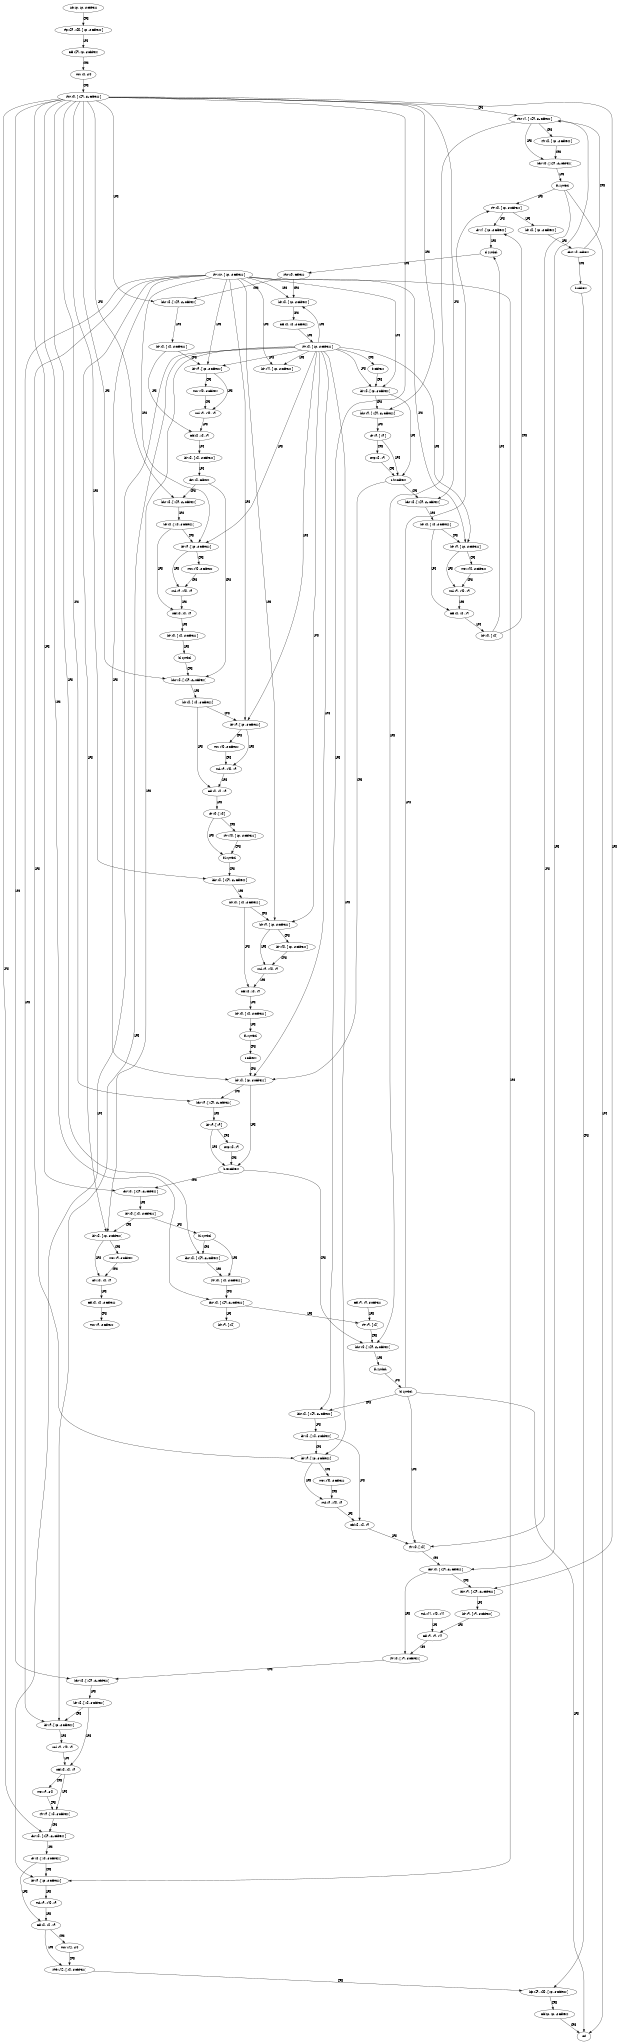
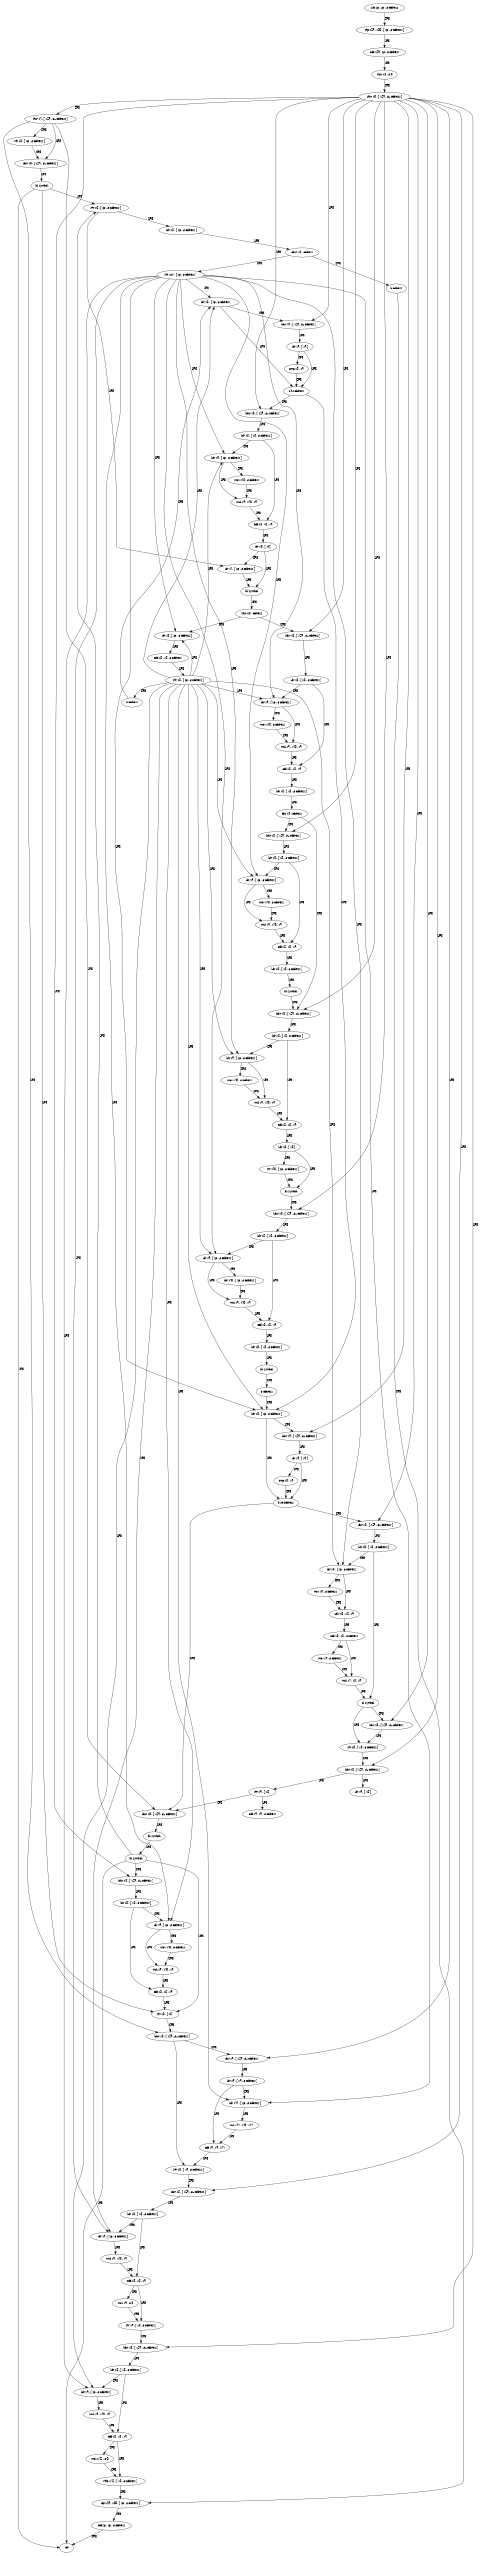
edge "add x29 , sp , # address" -> "mov x8 , # 0": label "CFG" -> "DFG"
edge "cbnz x8 , address" -> "stur x1 , [ x29 , #- address ]": now "cbnz x8 , address" -> "str xzr , [ sp , # address ]"
edge "add x9 , x9 , # address" -> "str x9 , [ x8 ]": reversed
node "mul x1 , x8 , x9": added
edge "ldr x9 , [ x9 , # address ]" -> "ldr x11 , [ sp , # address ]": added, label "CFG"
edge "ldr x11 , [ sp , # address ]" -> "mul x11 , x10 , x11": added, label "DFG"
